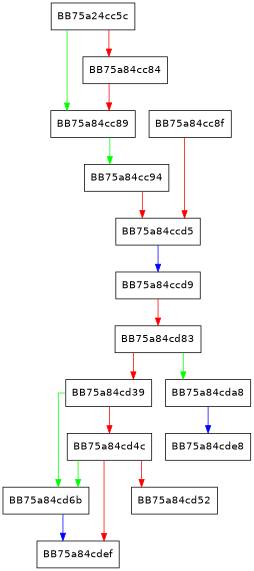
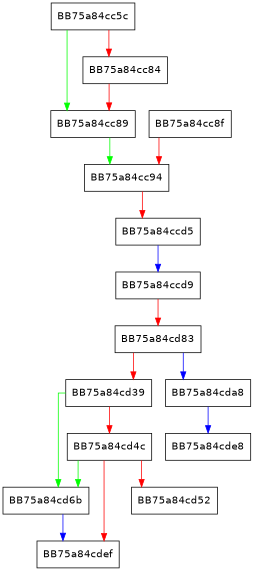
node "BB75a24cc5c": label "BB75a24cc5c" -> "BB75a84cc5c"
edge "BB75a84cc8f" -> "BB75a84ccd5": now "BB75a84cc8f" -> "BB75a84cc94"
edge "BB75a84cd83" -> "BB75a84cda8": color green -> blue
